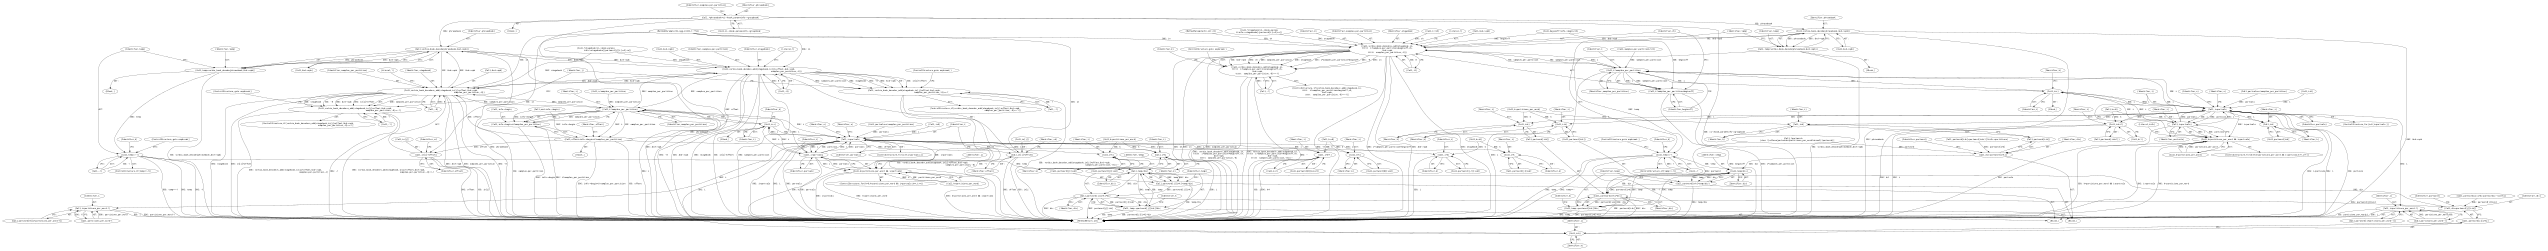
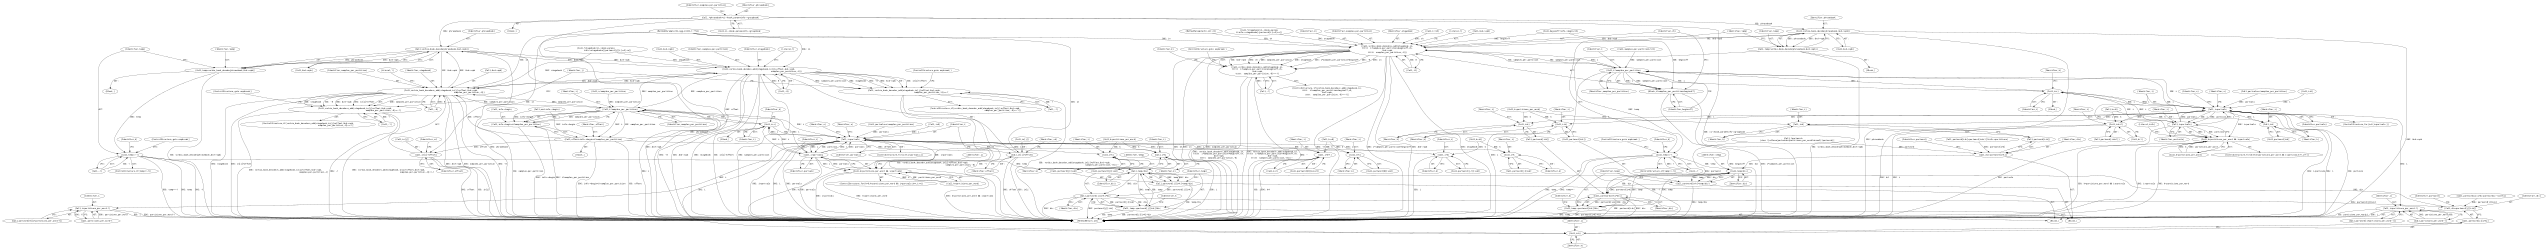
node "(Call,i*samples_per_partition+beginoff)": label "(Call,i*samples_per_partition+beginoff)" -> "(Block,i*samples_per_partition+beginoff)"
